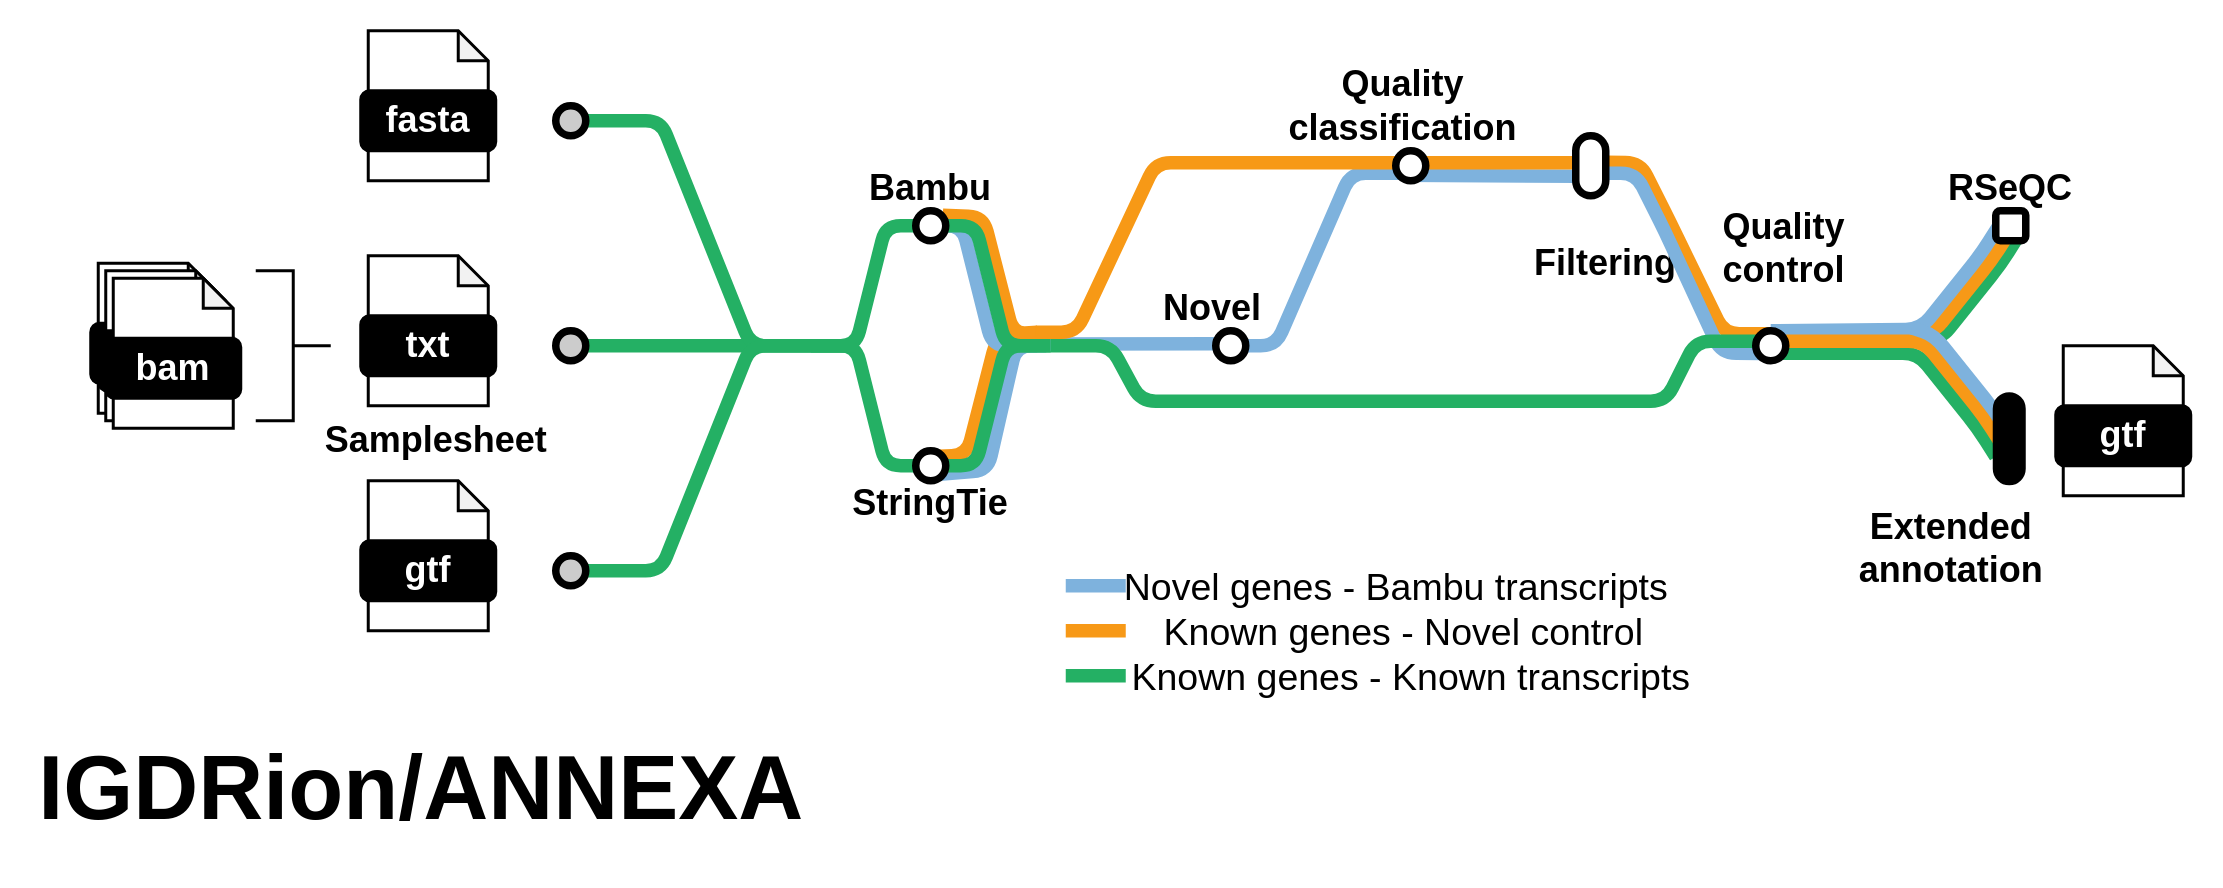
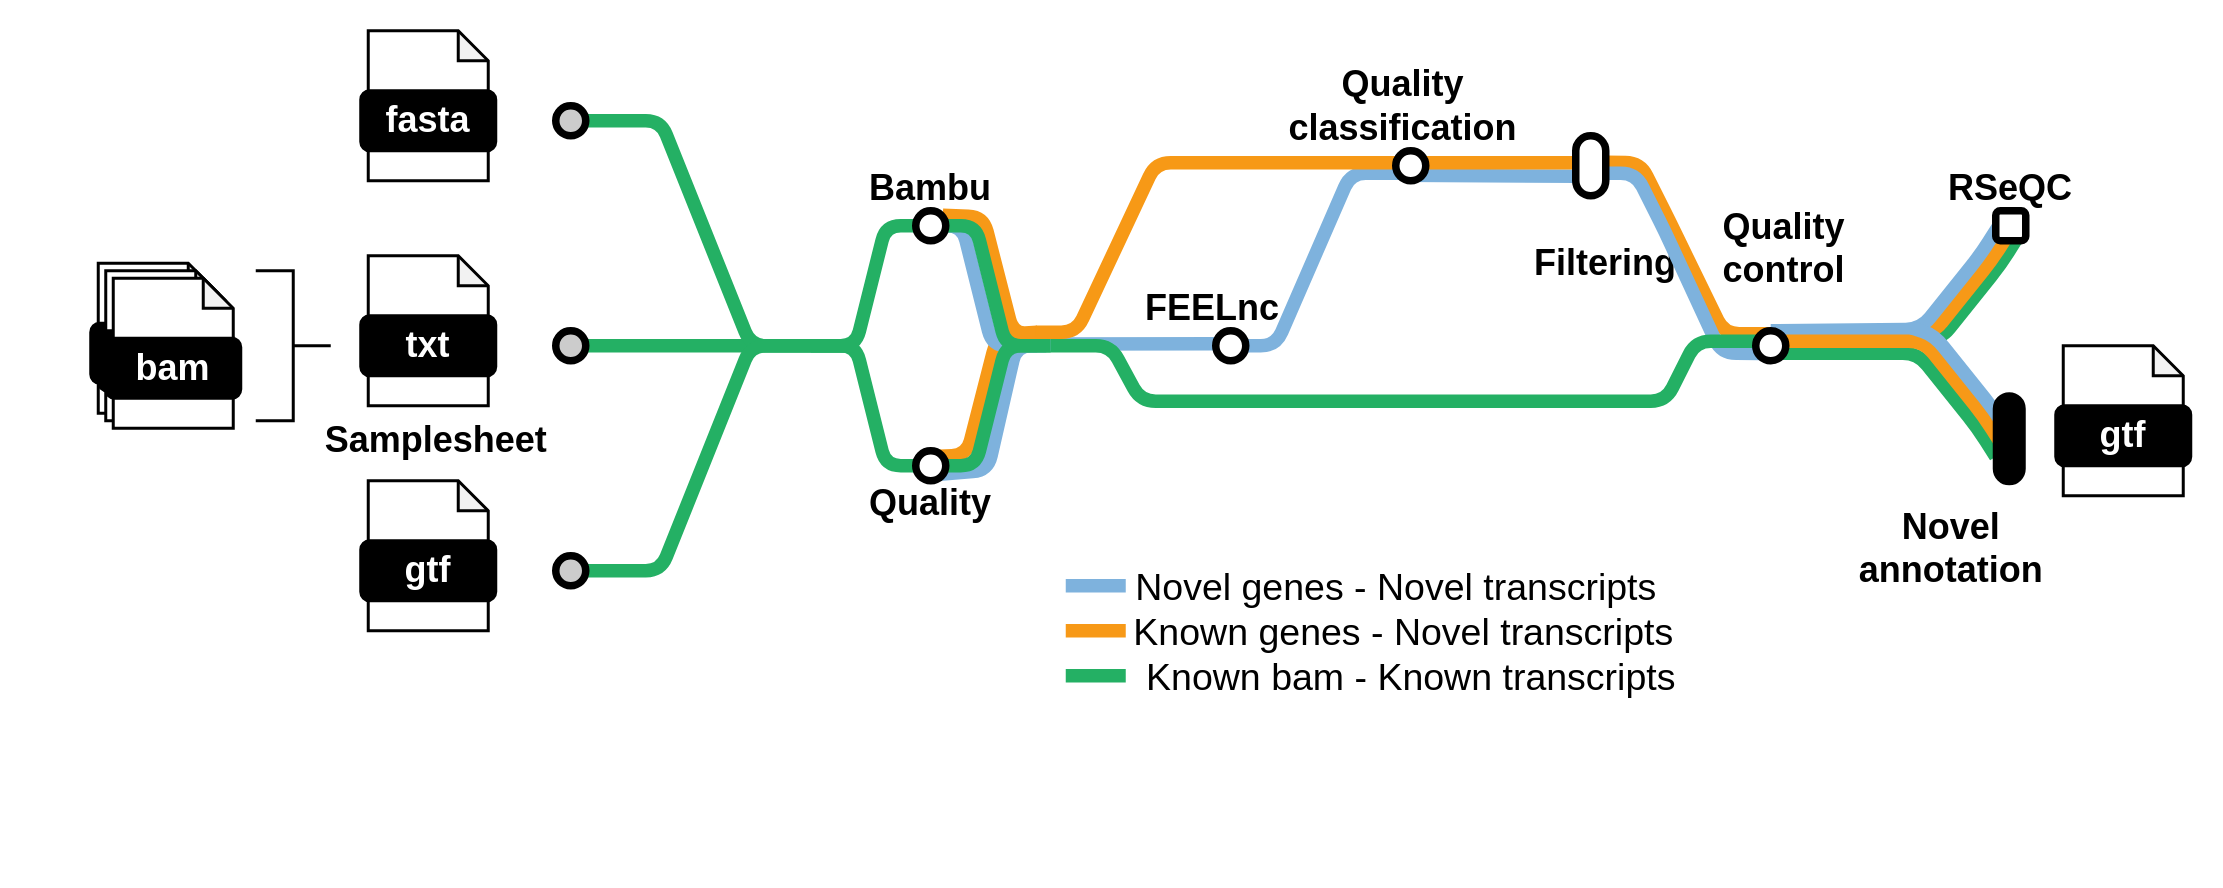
node "Novel": label "Novel" -> "FEELnc"
node "StringTie": label "StringTie" -> "Quality"
node "Extended annotation": label "Extended annotation" -> "Novel annotation"
node "Novel genes - Bambu transcripts": label "Novel genes - Bambu transcripts" -> "Novel genes - Novel transcripts"
node "Known genes - Novel control": label "Known genes - Novel control" -> "Known genes - Novel transcripts"
node "Known genes - Known transcripts": label "Known genes - Known transcripts" -> "Known bam - Known transcripts"
node "IGDRion/ANNEXA": removed
